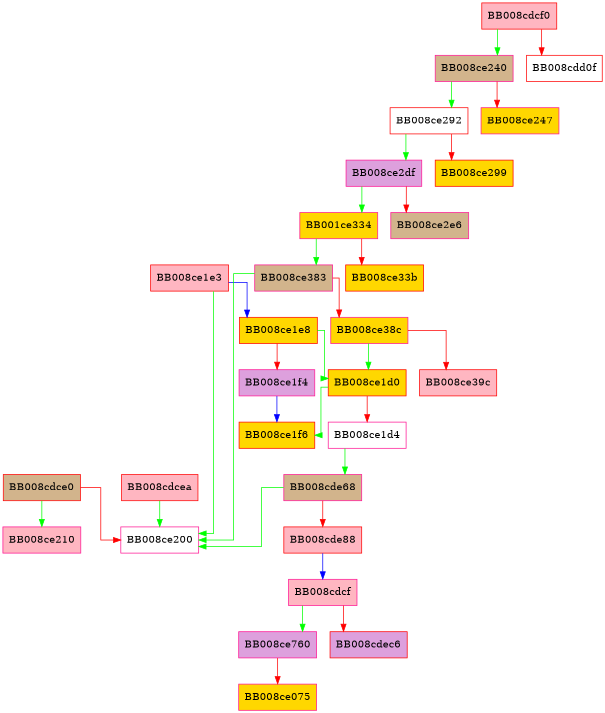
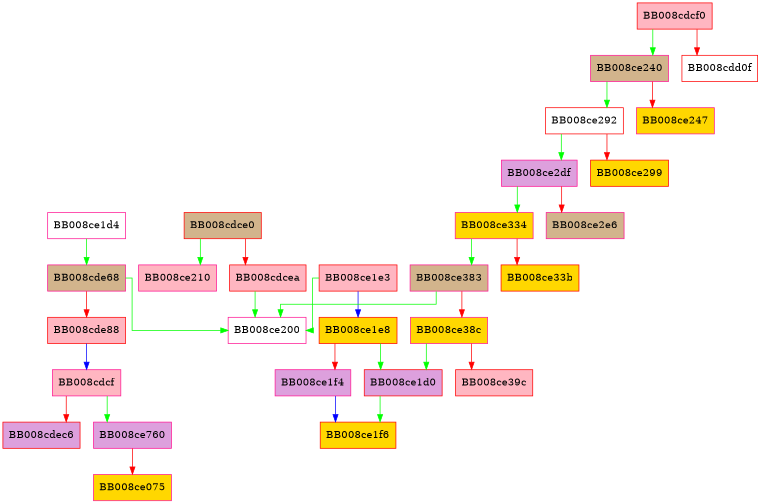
node "BB001ce334": label "BB001ce334" -> "BB008ce334"
node "BB008ce1d0": fillcolor gold -> plum
edge "BB008ce1d0" -> "BB008ce1d4": removed
edge "BB008cdce0" -> "BB008ce200": now "BB008cdce0" -> "BB008cdcea"
